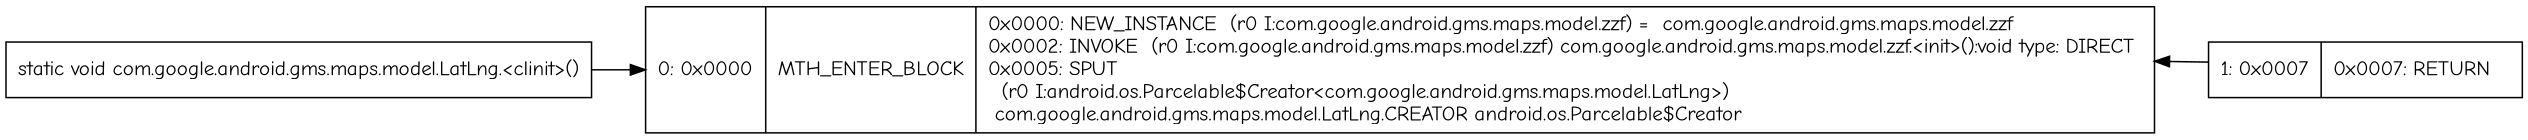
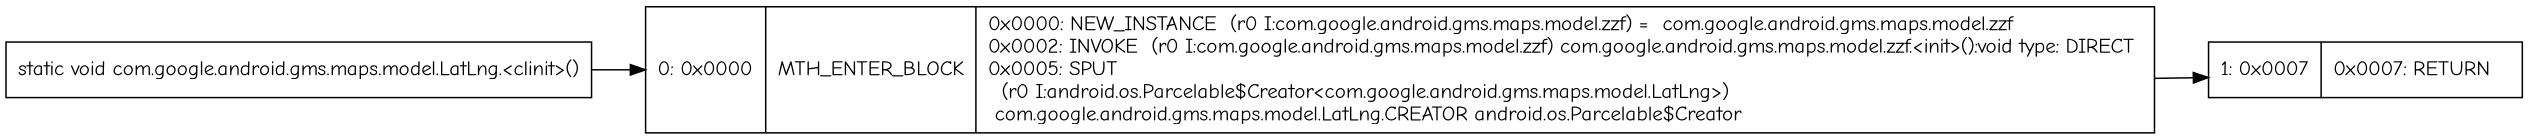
edge "1: 0x0007" -> "0: 0x0000": reversed
